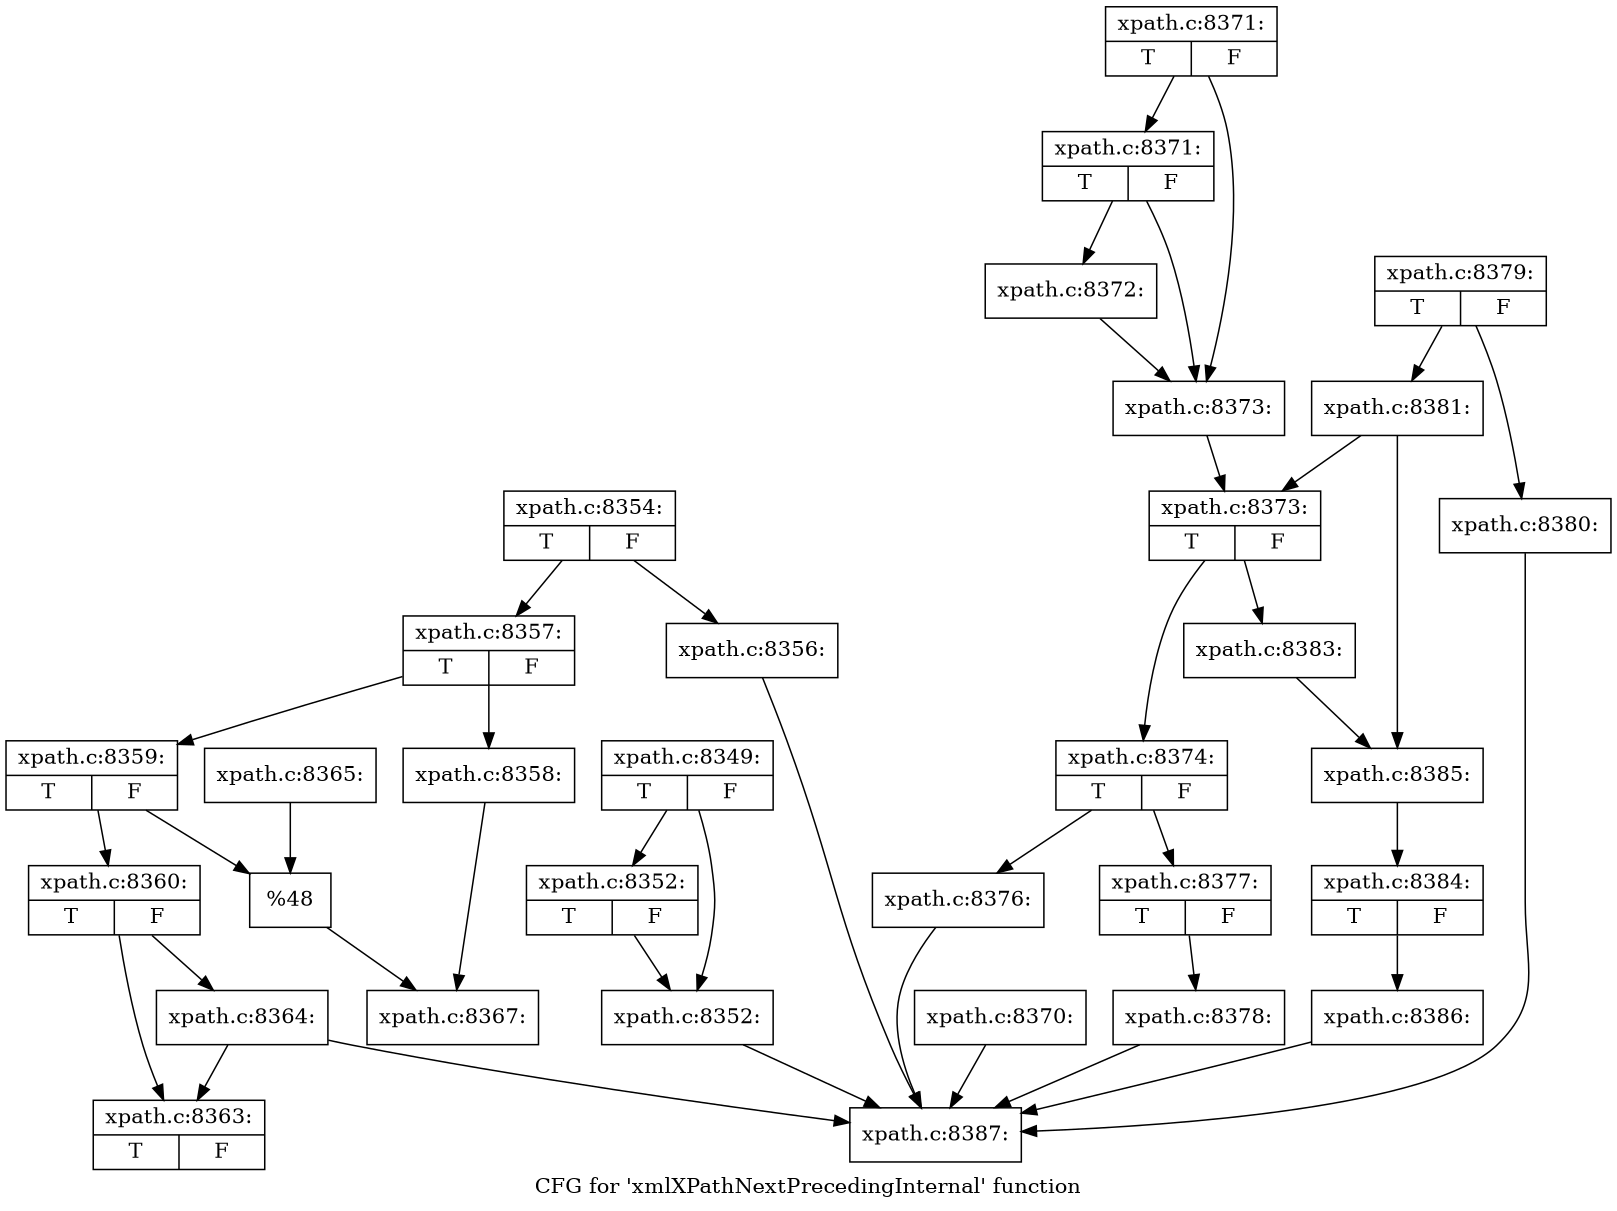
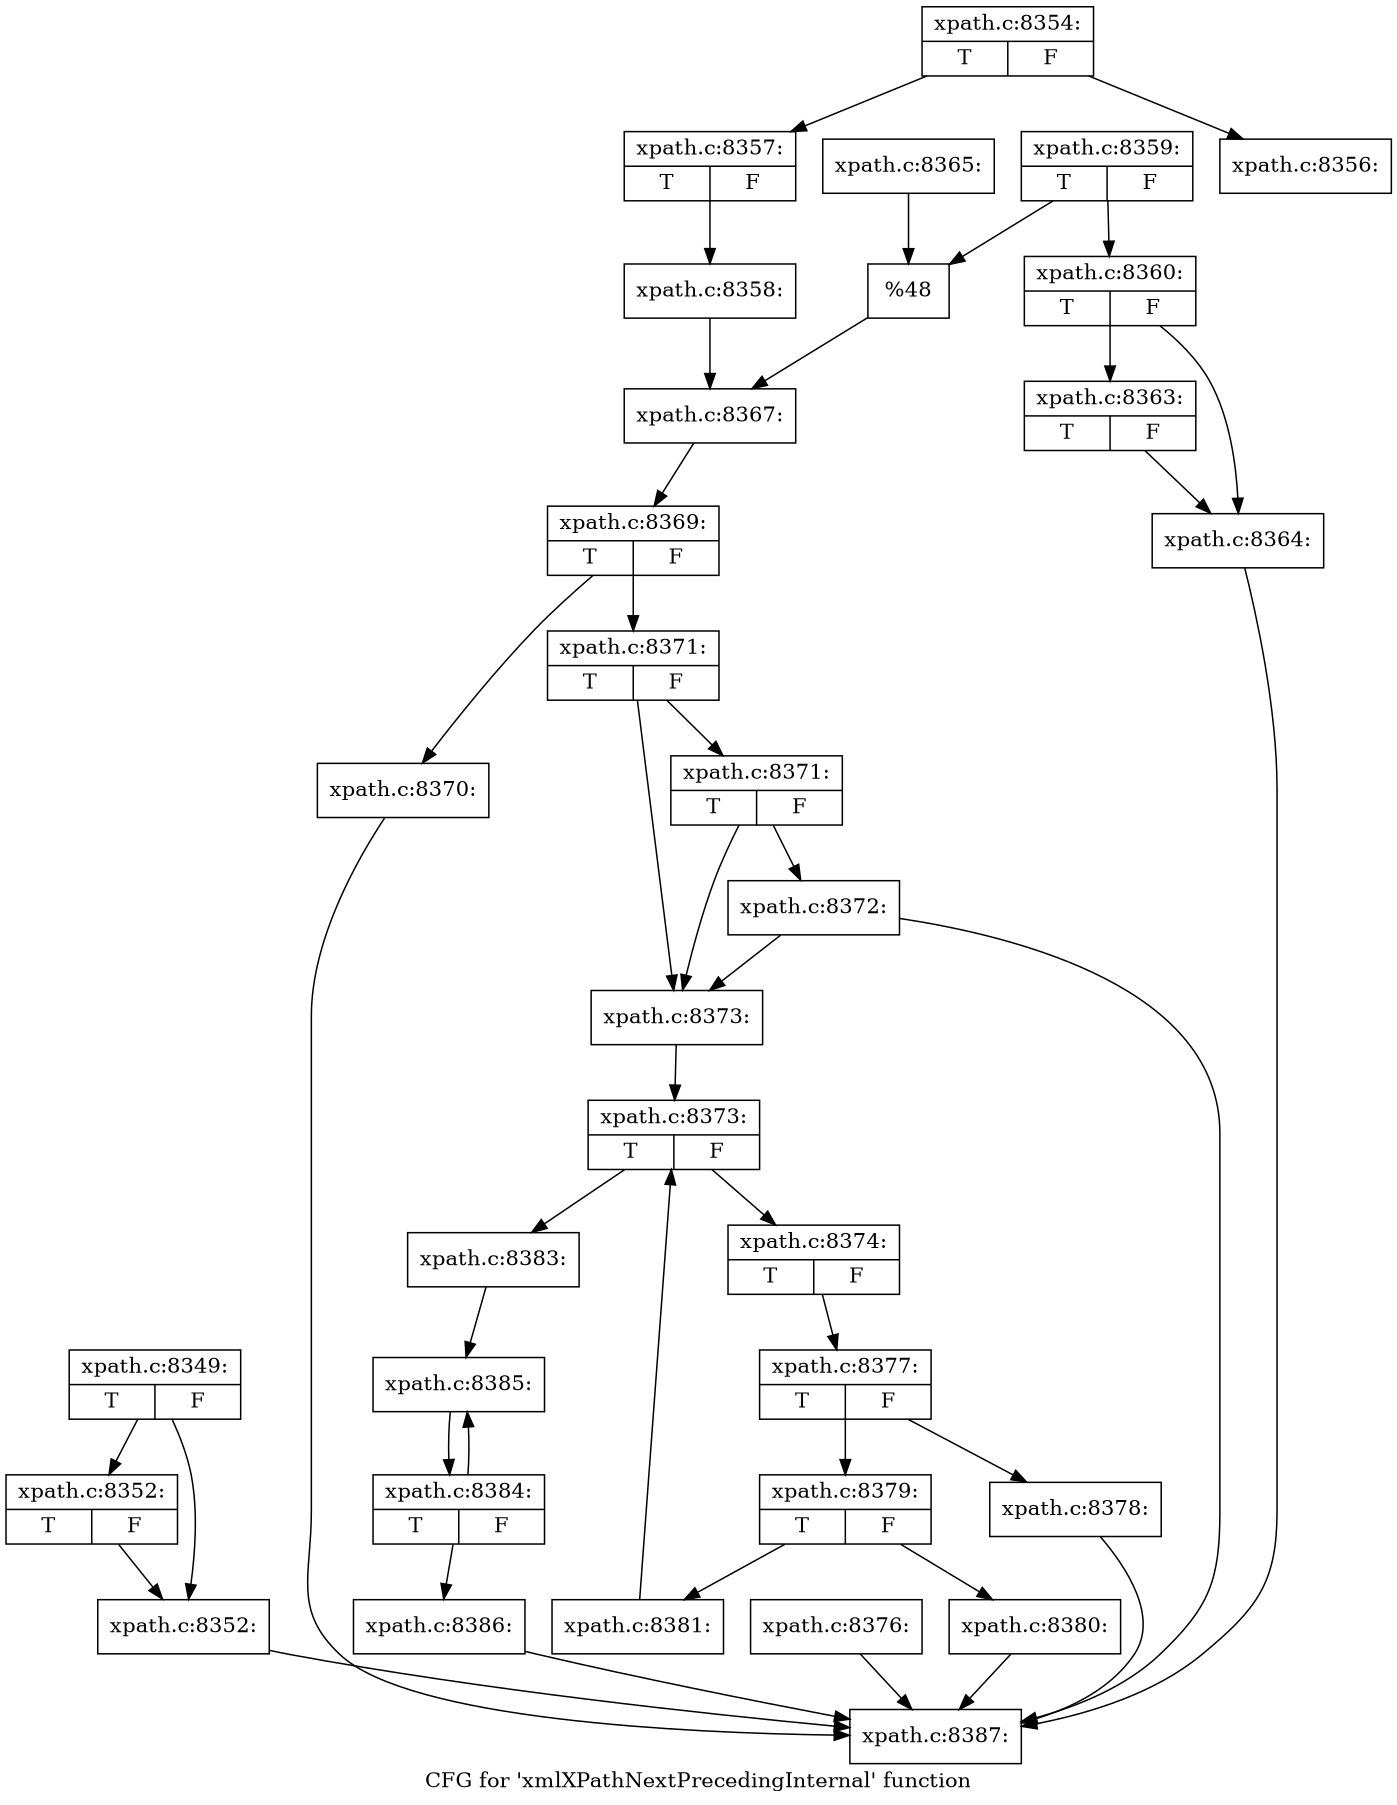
node "xpath.c:8369:": added
edge "xpath.c:8381:" -> "xpath.c:8385:": now "xpath.c:8384:" -> "xpath.c:8385:"
edge "xpath.c:8357:" -> "xpath.c:8359:": removed
edge "xpath.c:8374:" -> "xpath.c:8376:": removed
edge "xpath.c:8356:" -> "xpath.c:8387:": now "xpath.c:8372:" -> "xpath.c:8387:"
edge "xpath.c:8364:" -> "xpath.c:8363:": reversed
edge "xpath.c:8377:" -> "xpath.c:8379:": added
